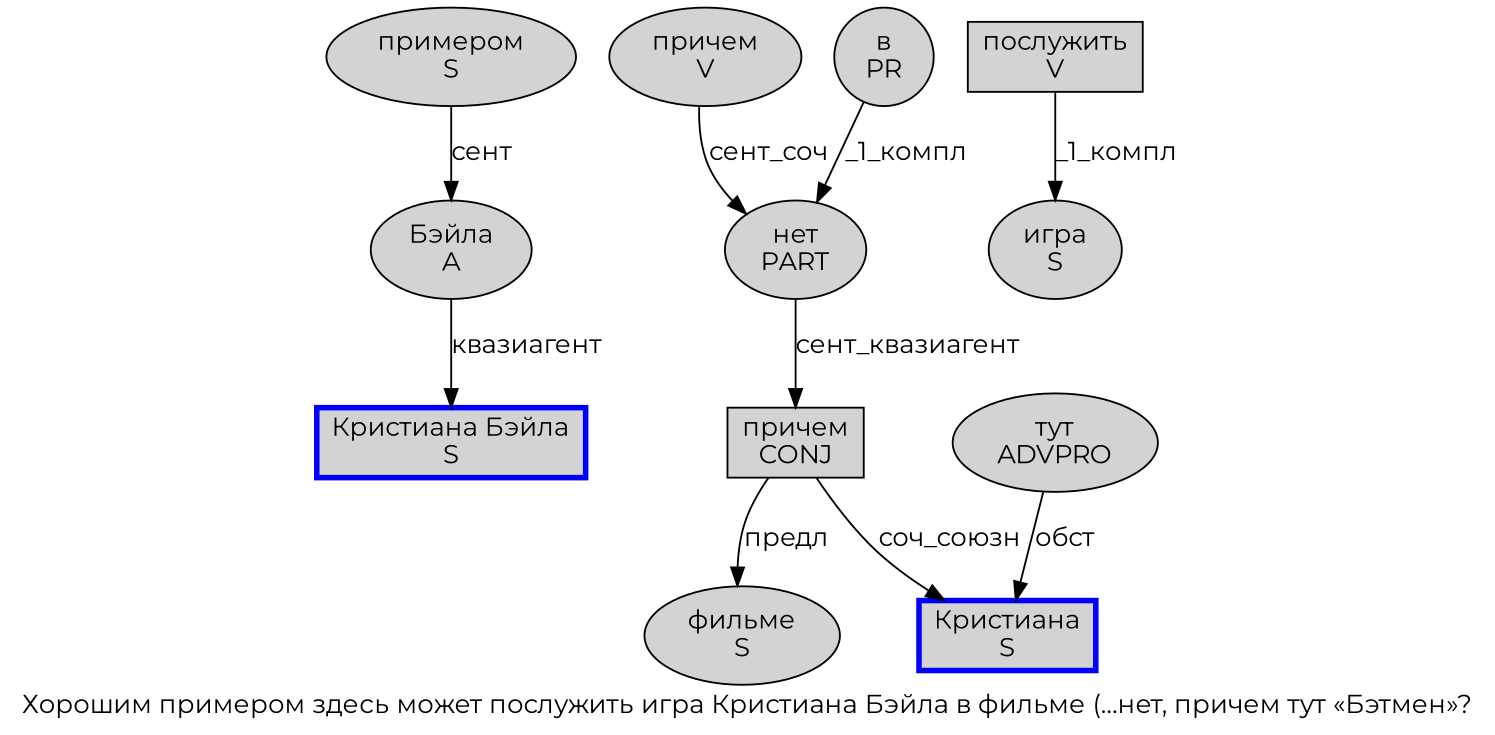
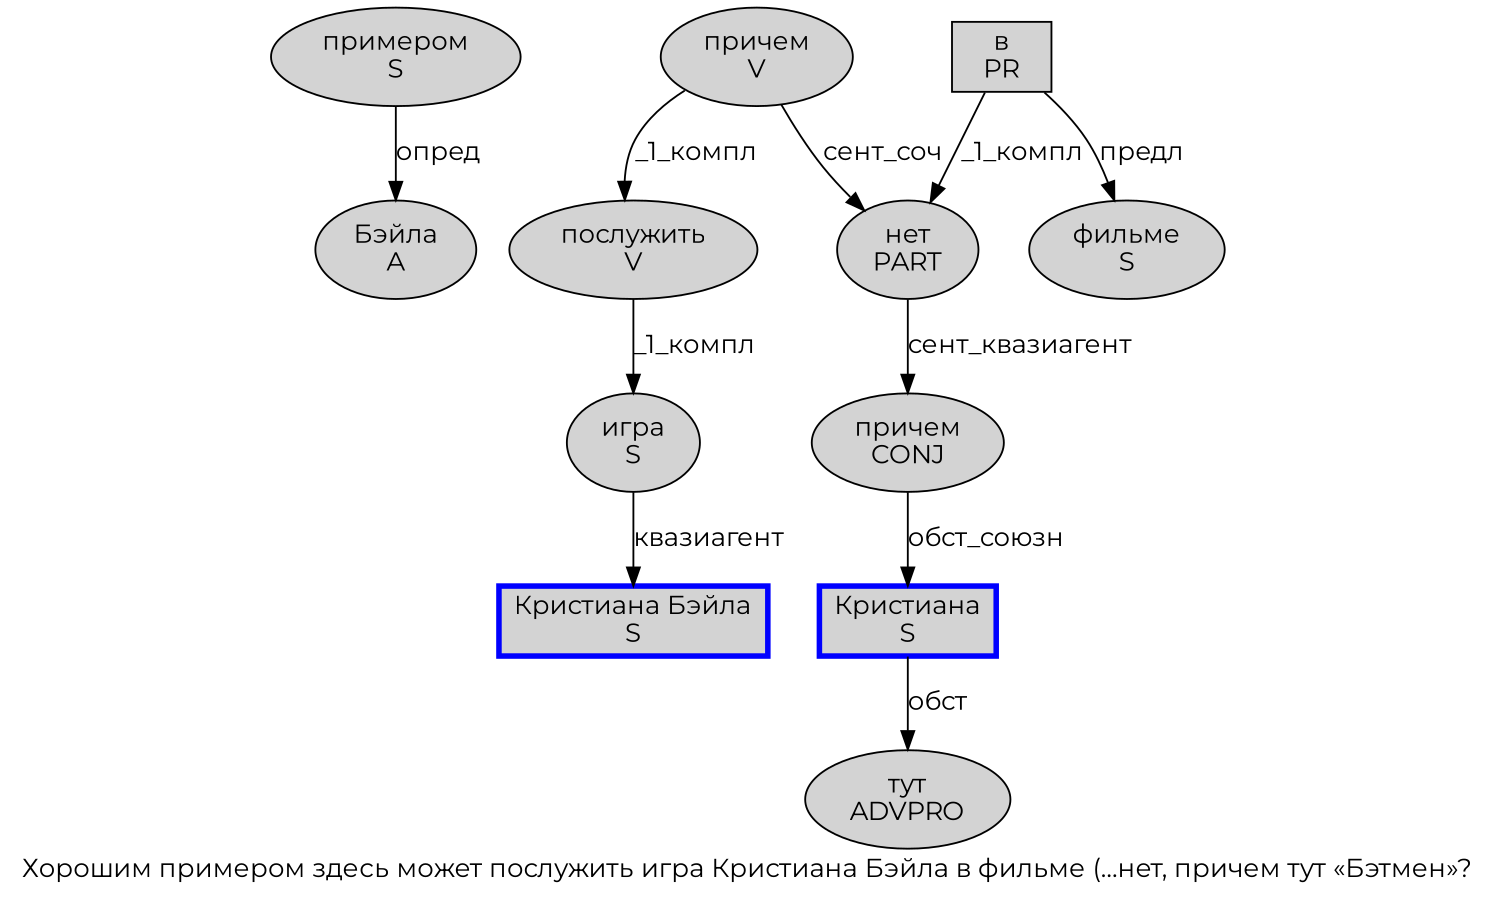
node "в PR": shape ellipse -> box
node "послужить V": shape box -> ellipse
edge "причем V" -> "послужить V": added, label "_1_компл"
edge "примером S" -> "Бэйла A": label "сент" -> "опред"
edge "Бэйла A" -> "Кристиана Бэйла S": now "игра S" -> "Кристиана Бэйла S"
node "причем CONJ": shape box -> ellipse
edge "причем CONJ" -> "фильме S": now "в PR" -> "фильме S"
edge "тут ADVPRO" -> "Кристиана S": reversed
edge "причем CONJ" -> "Кристиана S": label "соч_союзн" -> "обст_союзн"
